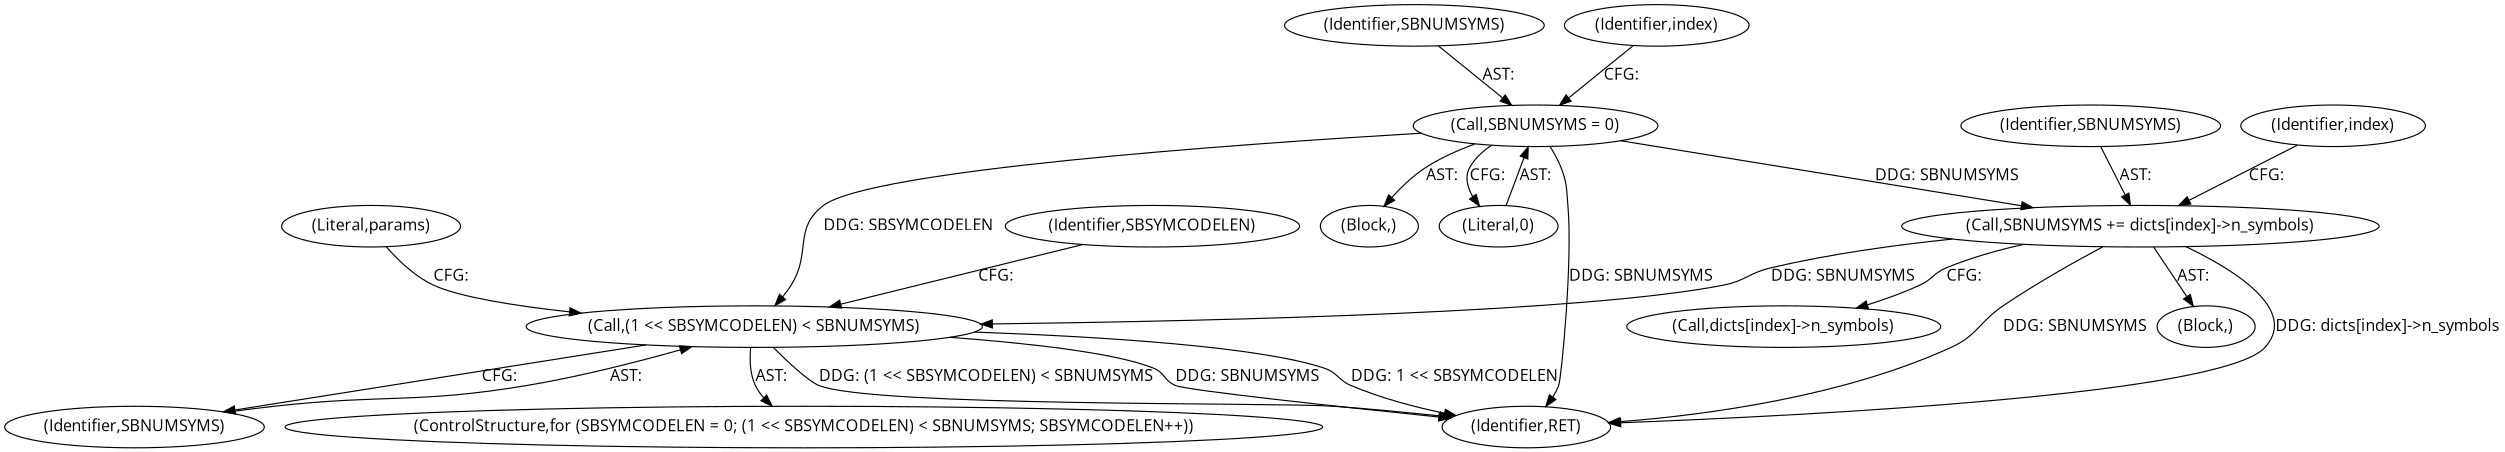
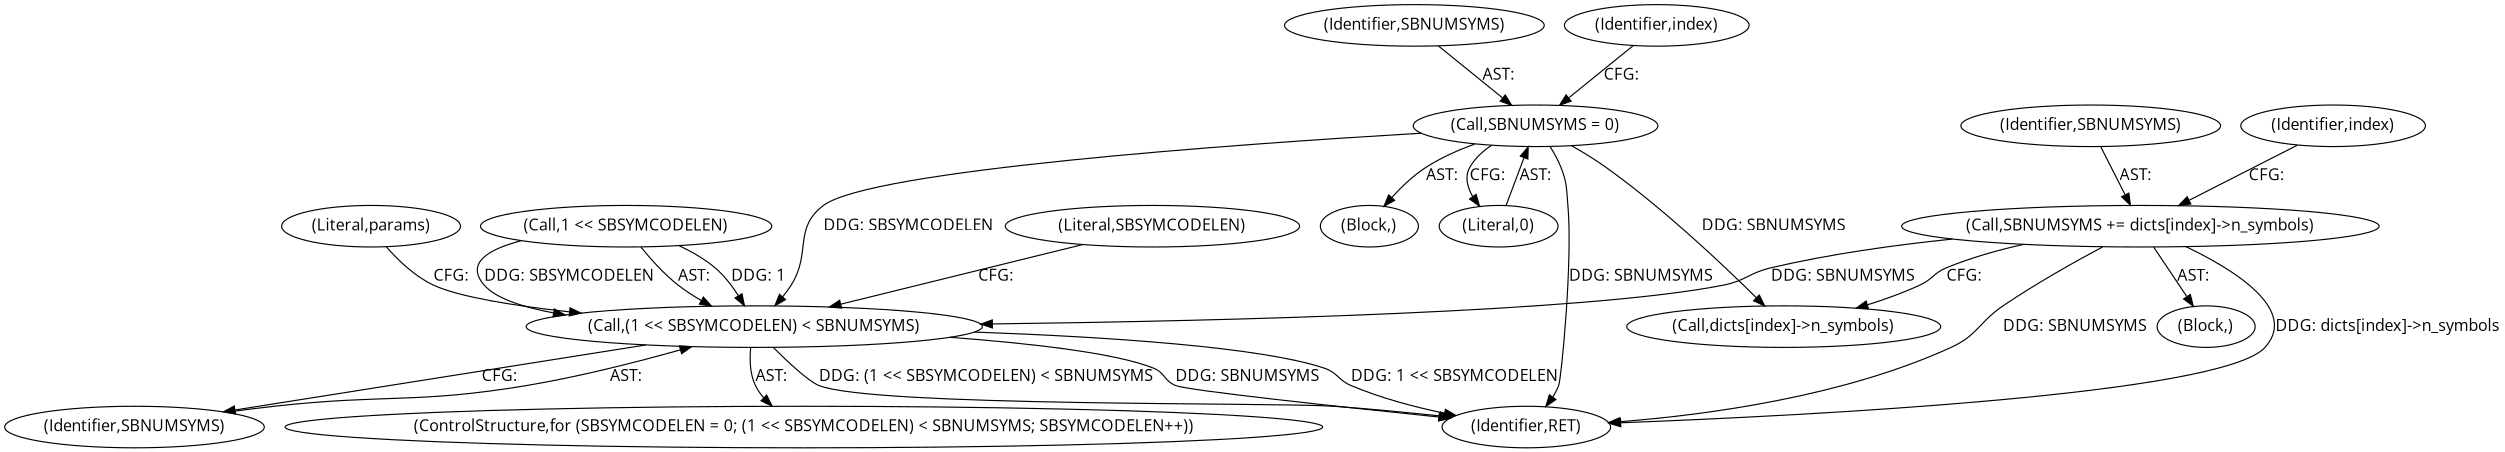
edge "(Call,SBNUMSYMS = 0)" -> "(Call,SBNUMSYMS += dicts[index]->n_symbols)": now "(Call,SBNUMSYMS = 0)" -> "(Call,dicts[index]->n_symbols)"
node "(Call,1 << SBSYMCODELEN)": added
node "(Identifier,SBSYMCODELEN)": label "(Identifier,SBSYMCODELEN)" -> "(Literal,SBSYMCODELEN)"
